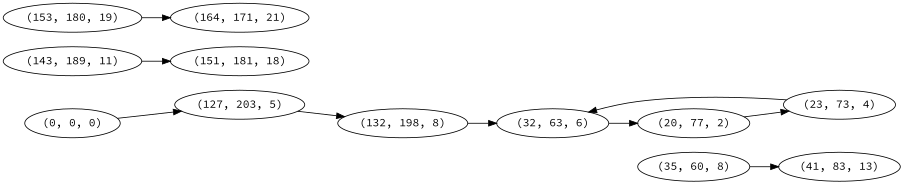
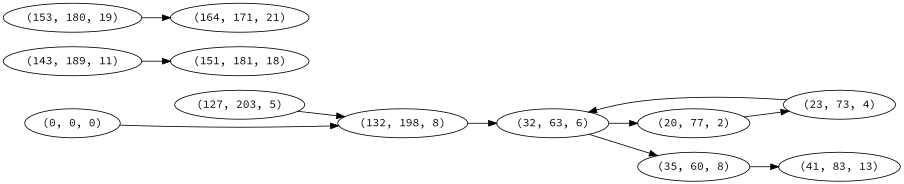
edge "(0, 0, 0)" -> "(127, 203, 5)": now "(0, 0, 0)" -> "(132, 198, 8)"
edge "(32, 63, 6)" -> "(35, 60, 8)": added
